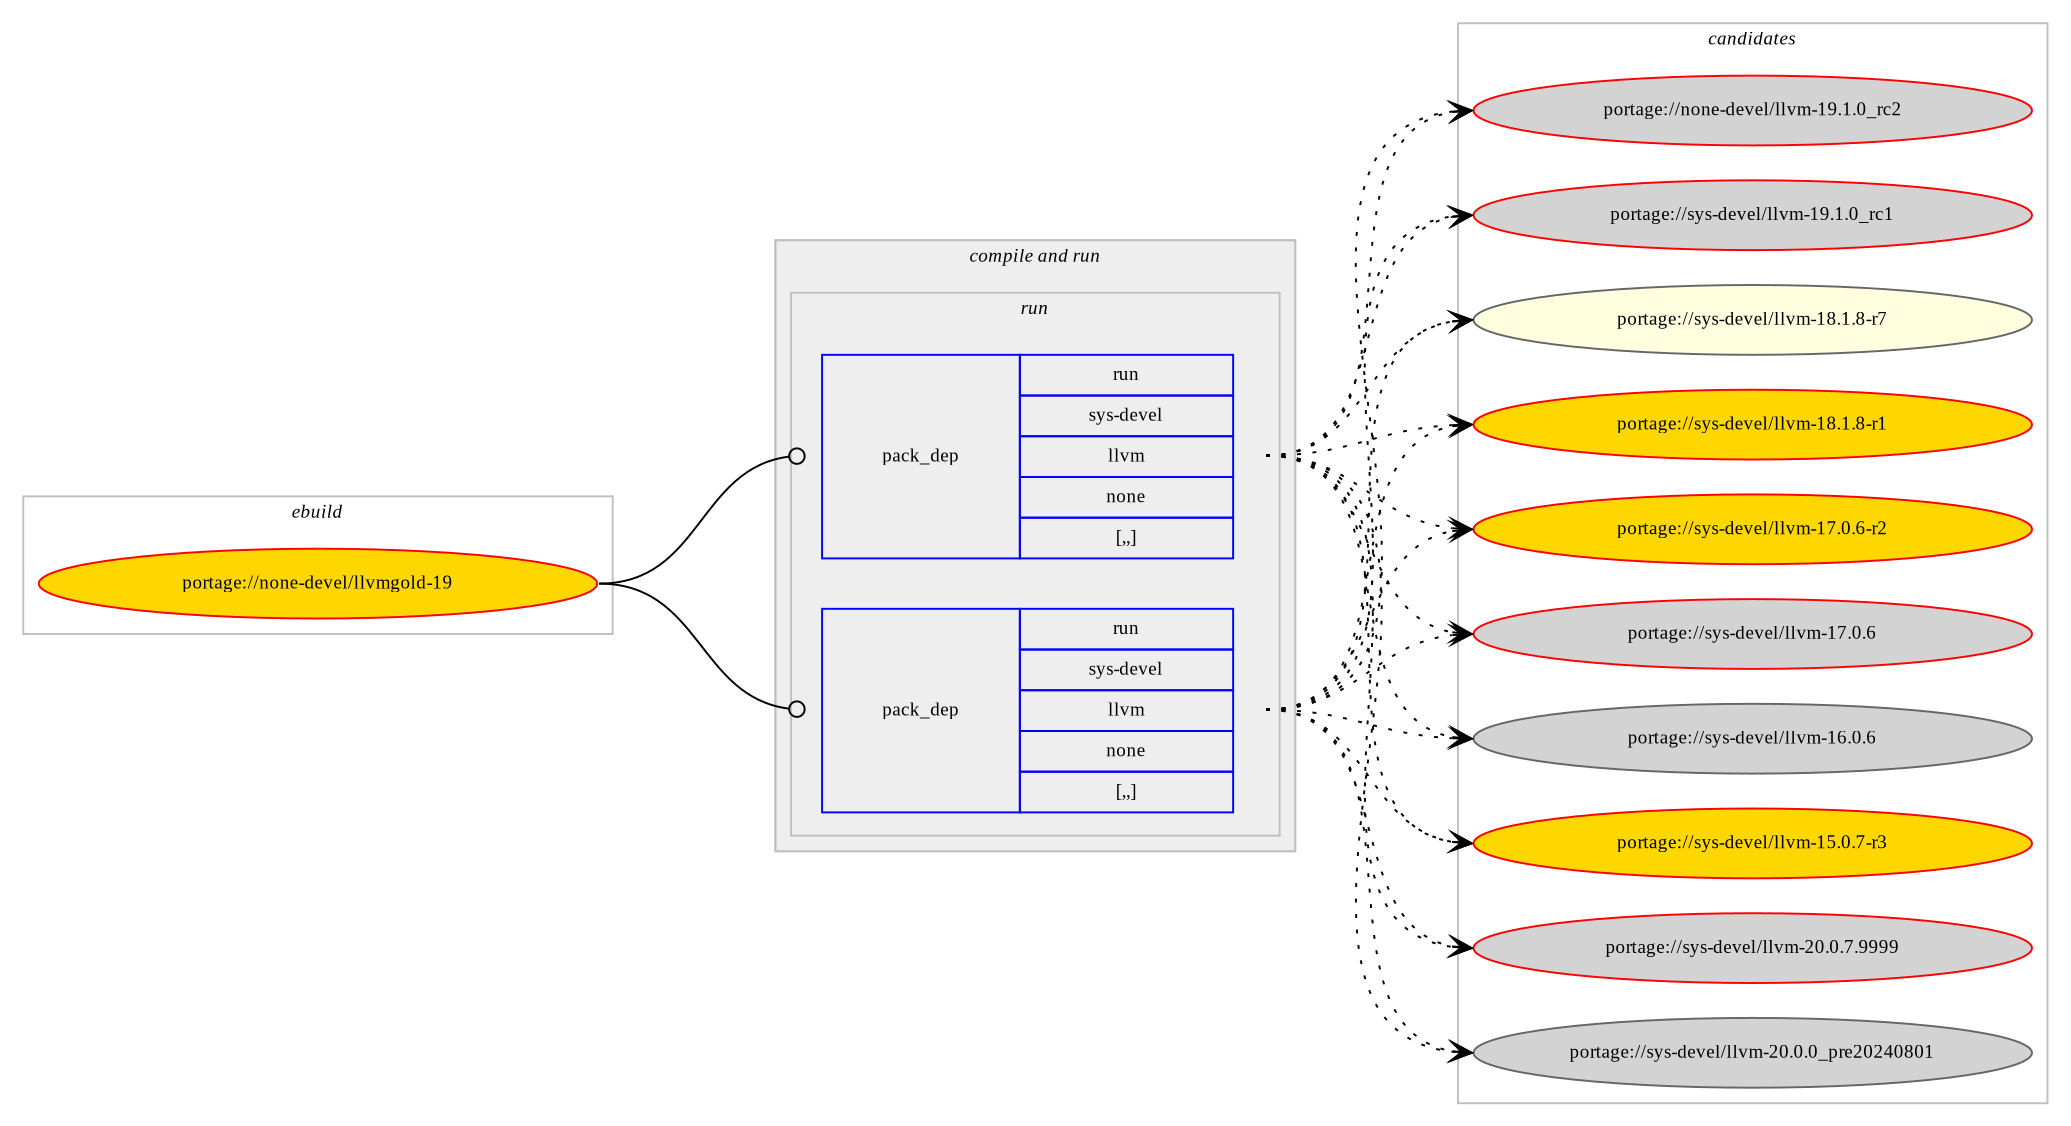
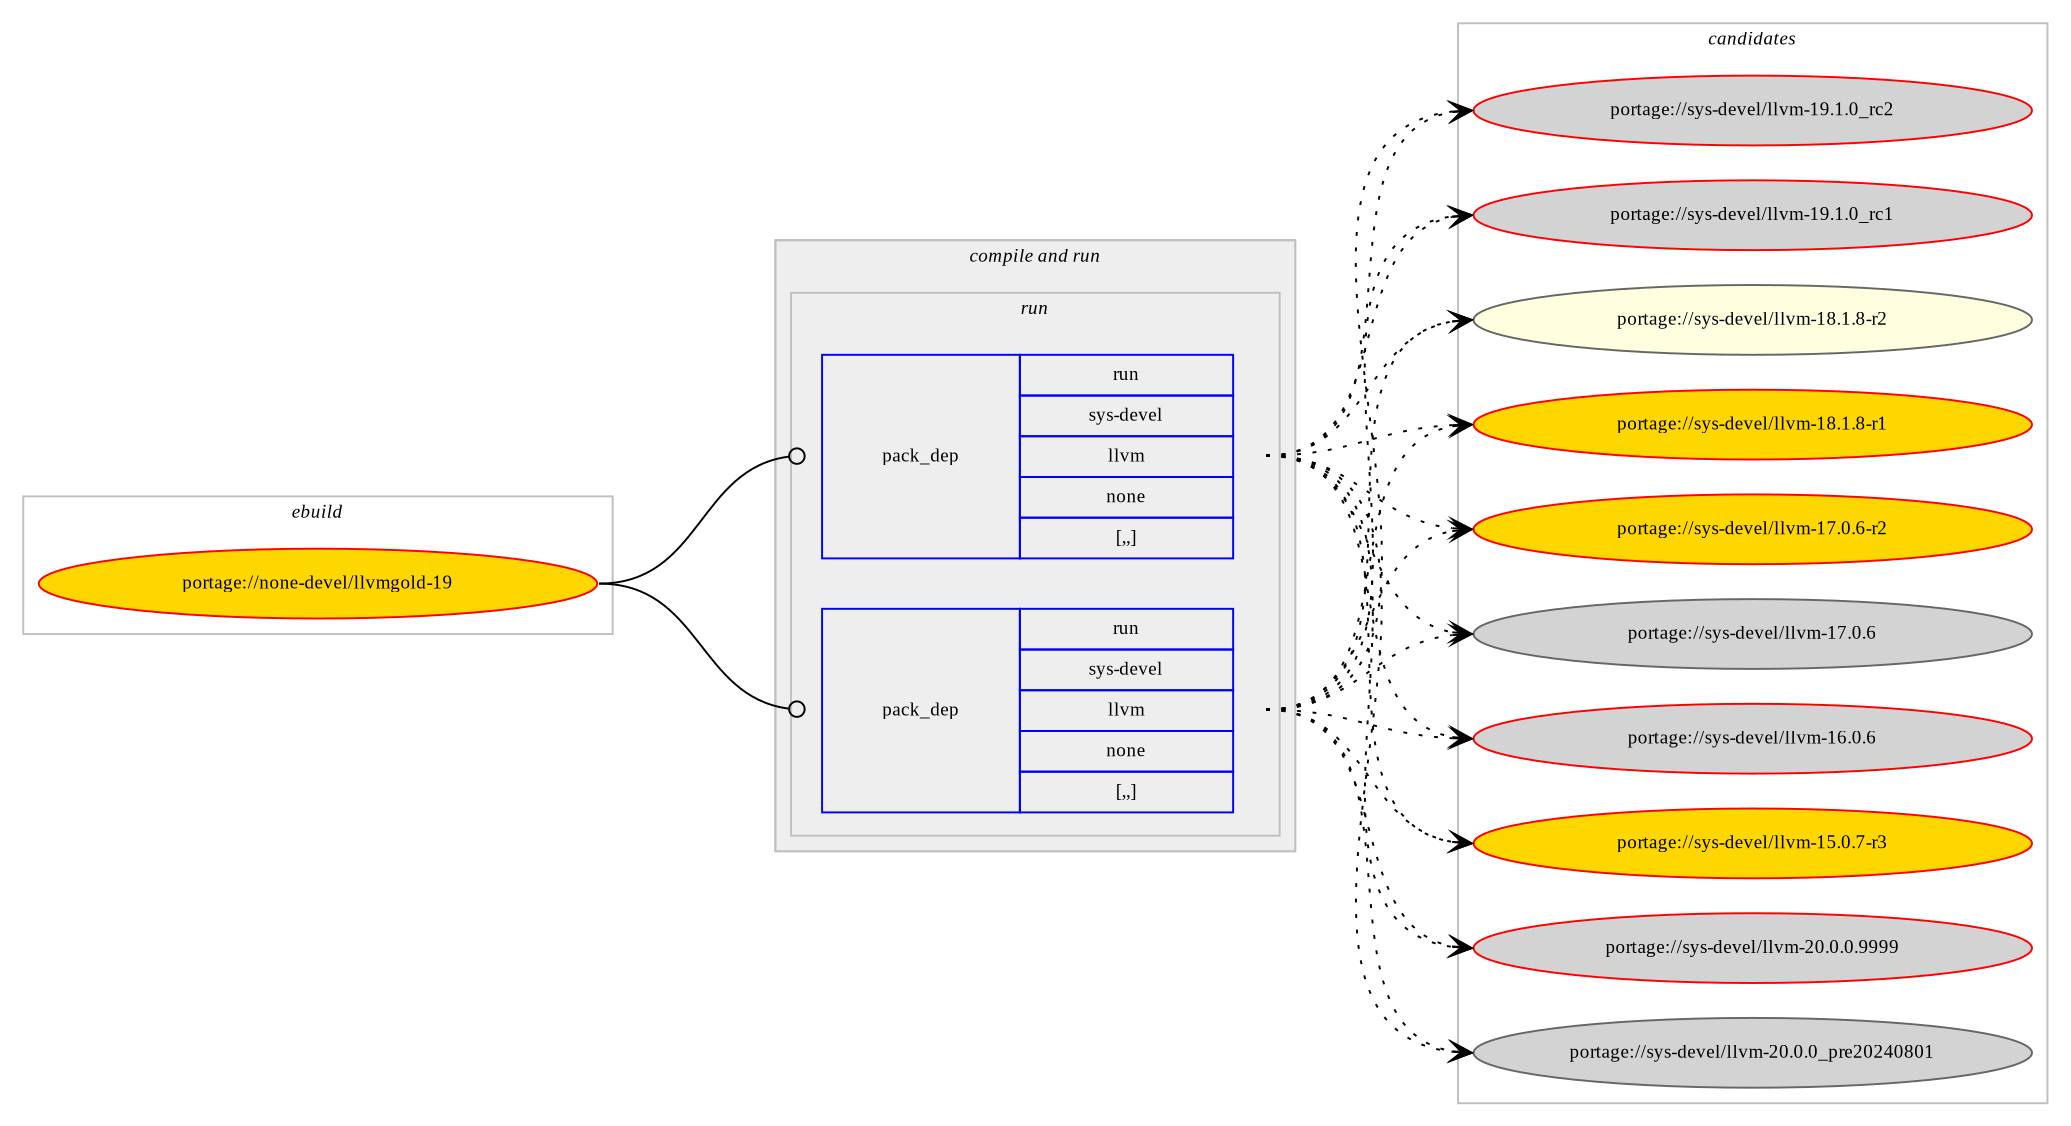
node "portage://none-devel/llvm-19.1.0_rc2": label "portage://none-devel/llvm-19.1.0_rc2" -> "portage://sys-devel/llvm-19.1.0_rc2"
node "portage://sys-devel/llvm-18.1.8-r7": label "portage://sys-devel/llvm-18.1.8-r7" -> "portage://sys-devel/llvm-18.1.8-r2"
node "portage://sys-devel/llvm-17.0.6": color red -> gray40
node "portage://sys-devel/llvm-16.0.6": color gray40 -> red
node "portage://sys-devel/llvm-20.0.7.9999": label "portage://sys-devel/llvm-20.0.7.9999" -> "portage://sys-devel/llvm-20.0.0.9999"
